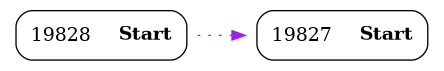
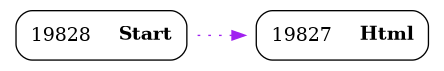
node "19827": text "Start" -> "Html"
